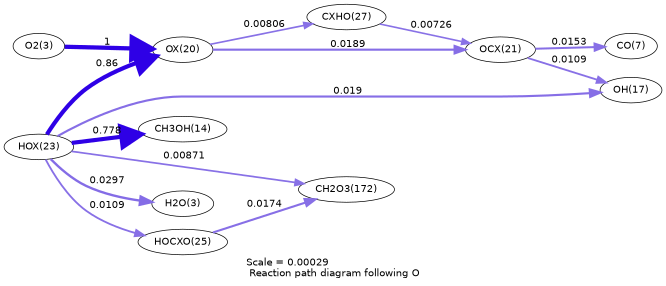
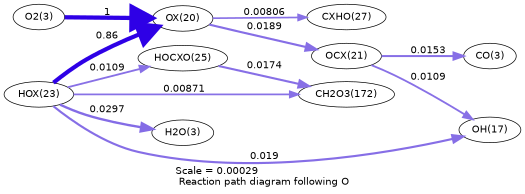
edge "CXHO(27)" -> "OCX(21)": removed, label "0.00726"
node "CO(7)": label "CO(7)" -> "CO(3)"
node "CH3OH(14)": removed
